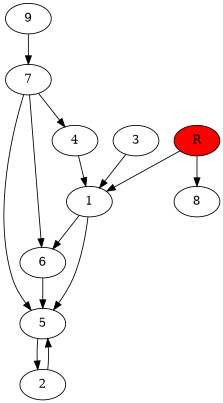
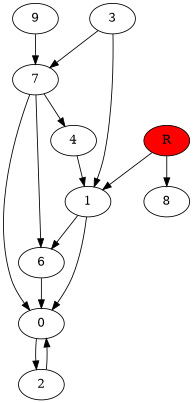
edge "3" -> "7": added
node "5": label "5" -> "0"
